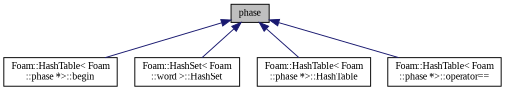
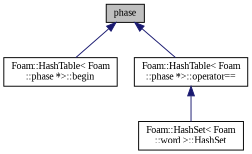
edge "Foam::HashSet< Foam ::word >::HashSet" -> "phase": now "Foam::HashSet< Foam ::word >::HashSet" -> "Foam::HashTable< Foam ::phase *>::operator=="
node "Foam::HashTable< Foam ::phase *>::HashTable": removed
